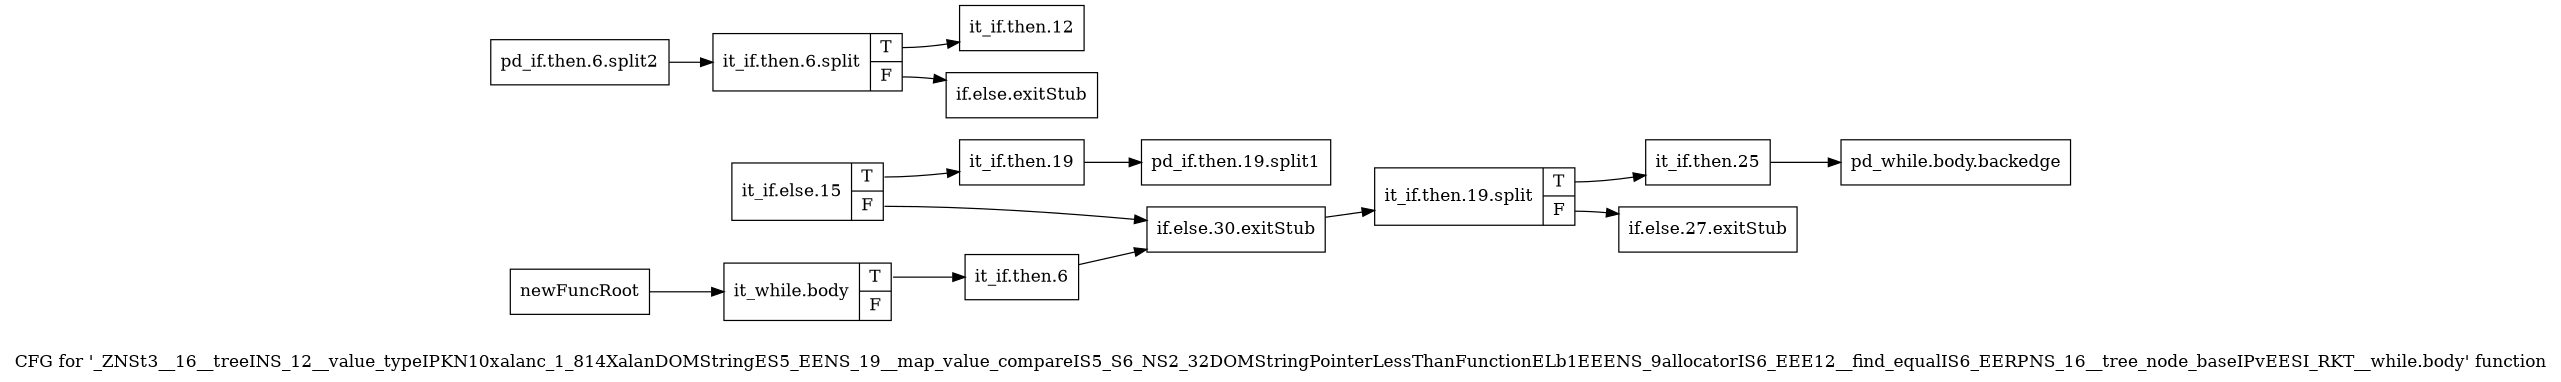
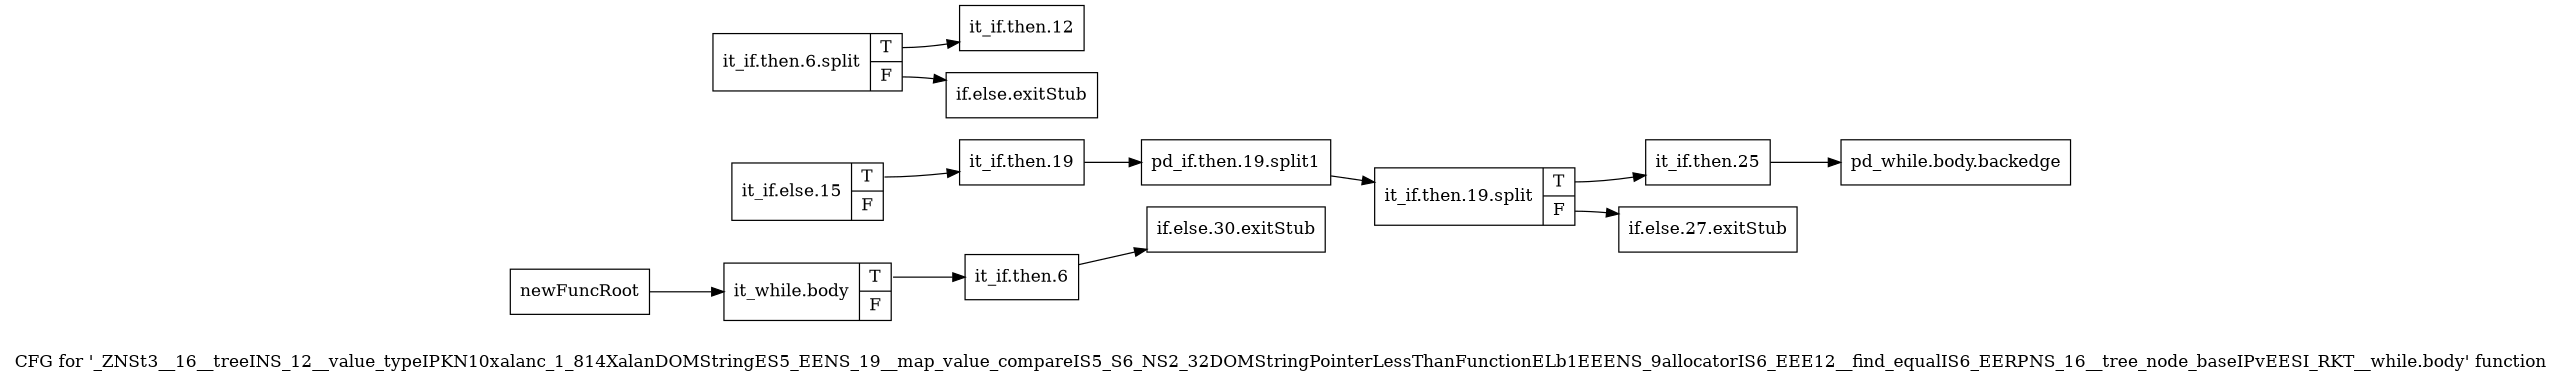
node "pd_if.then.6.split2": removed
edge "it_if.else.15" -> "if.else.30.exitStub": removed
edge "if.else.30.exitStub" -> "it_if.then.19.split": now "pd_if.then.19.split1" -> "it_if.then.19.split"
